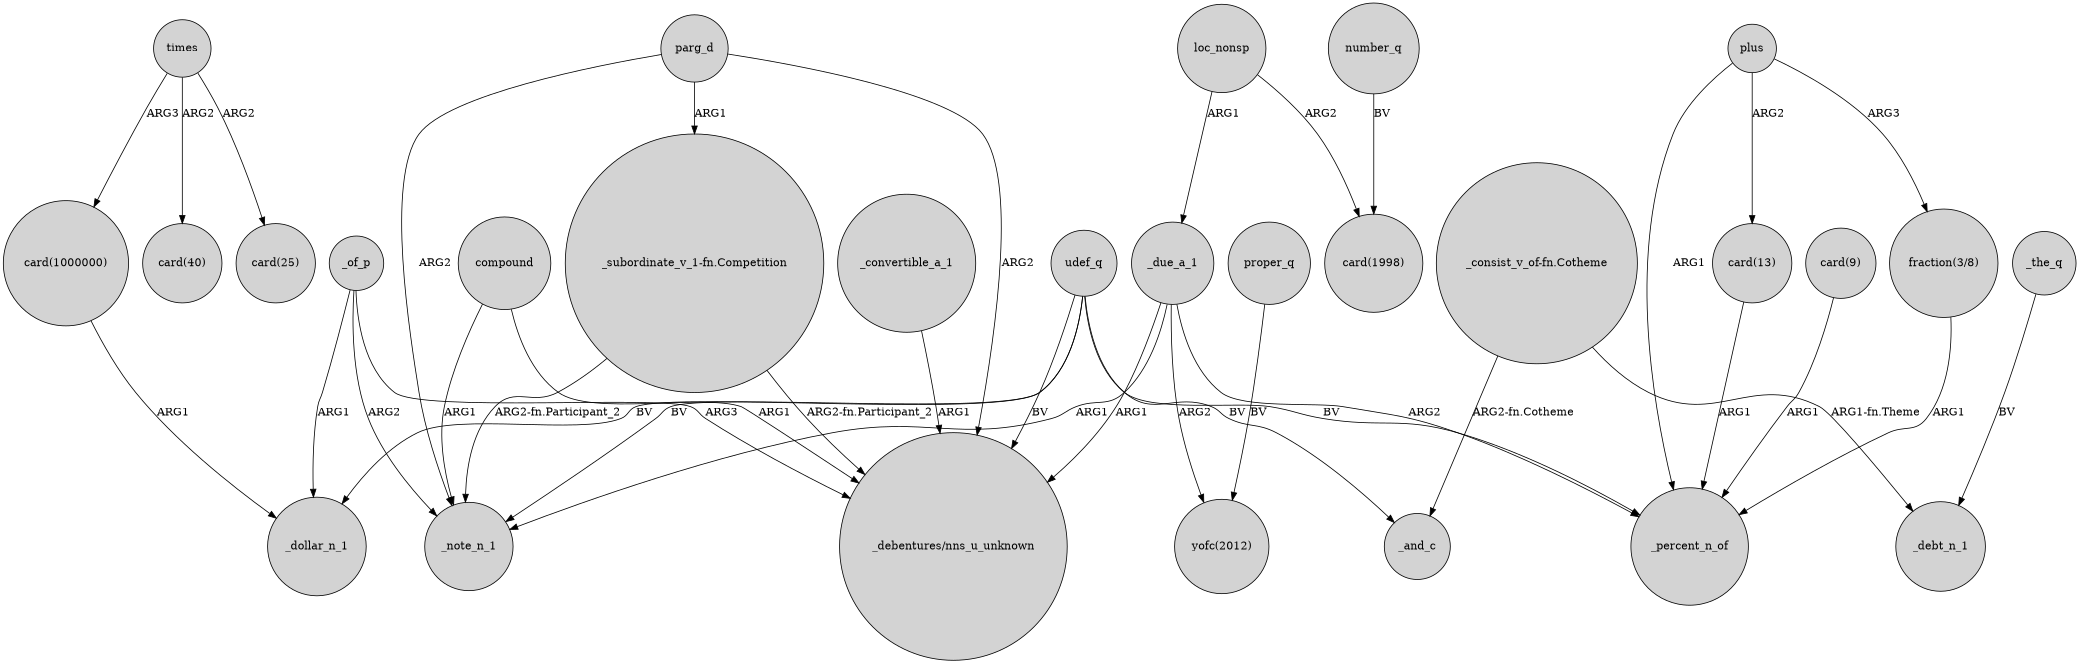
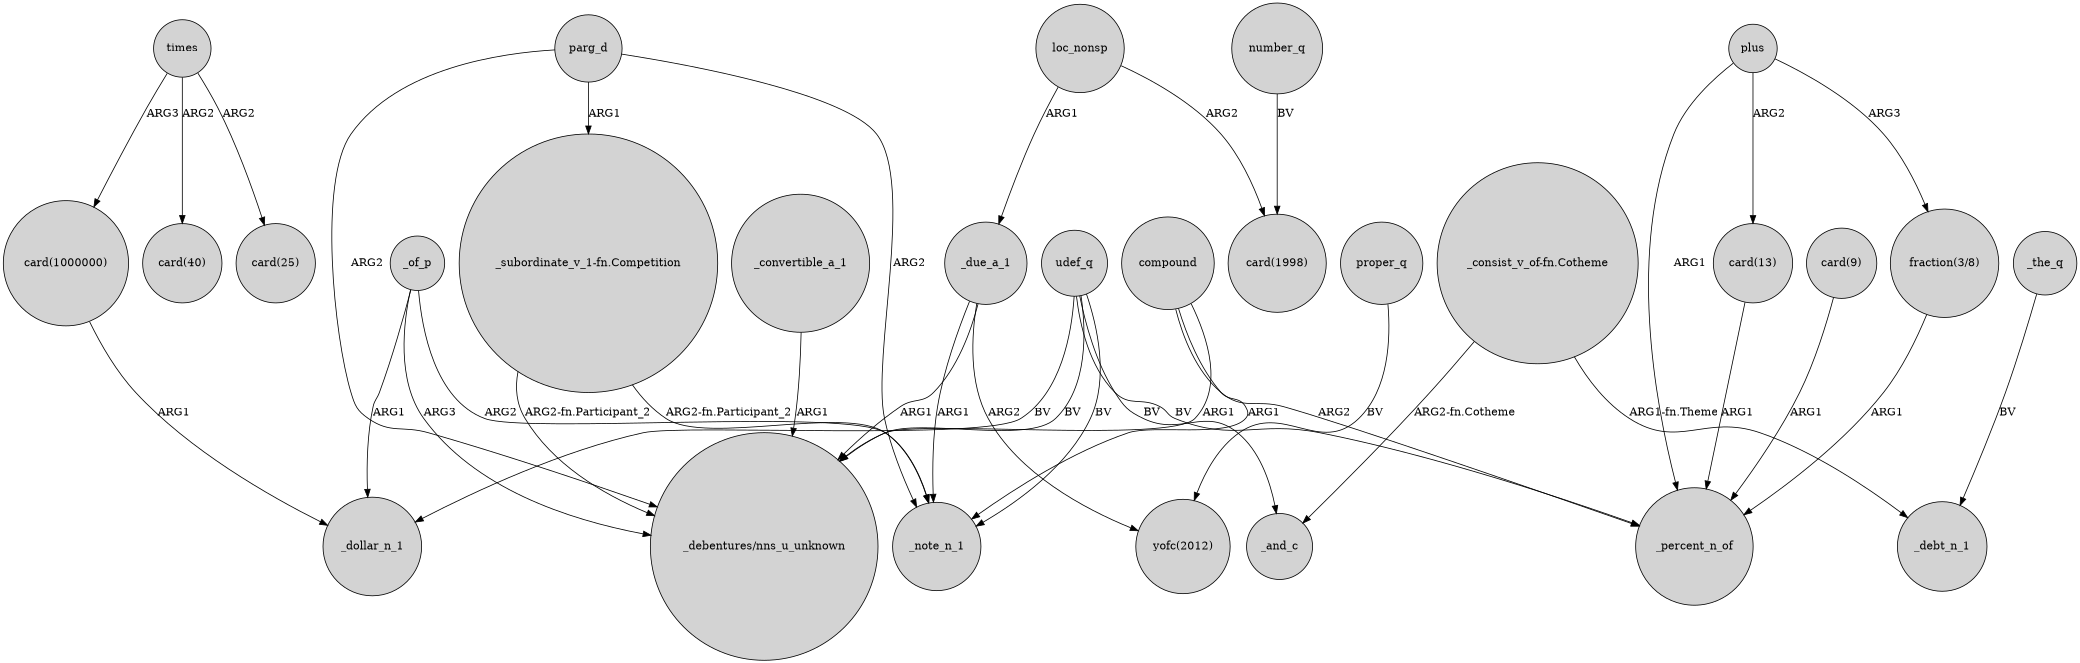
edge "_due_a_1" -> "_percent_n_of": now "compound" -> "_percent_n_of"
